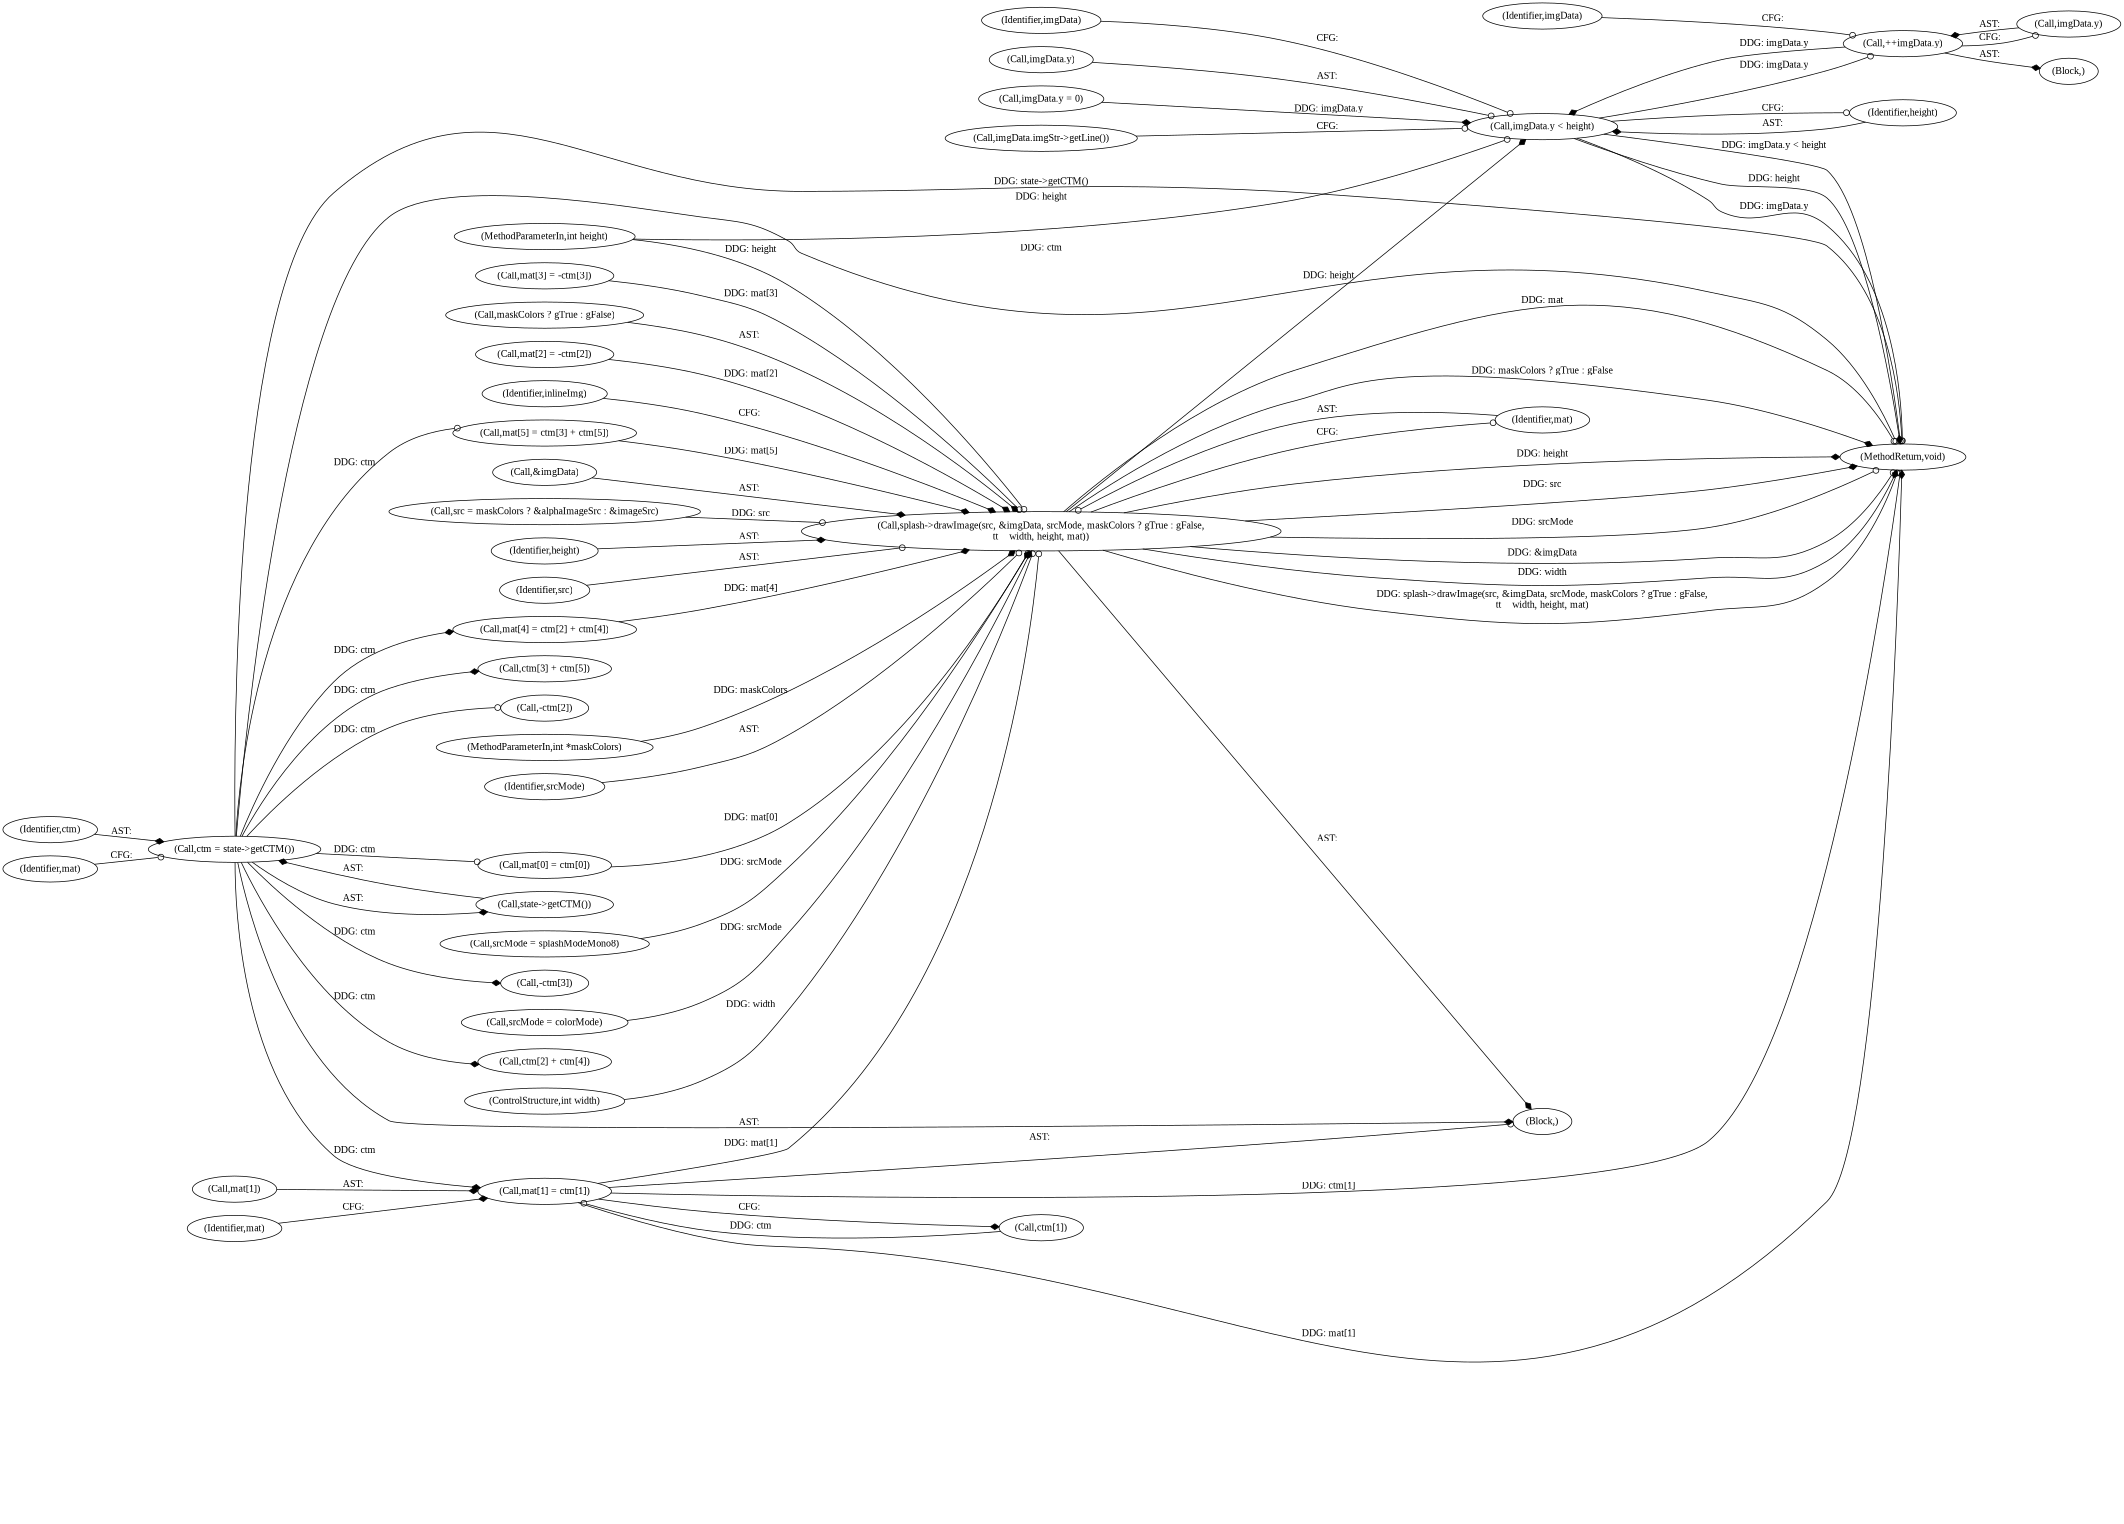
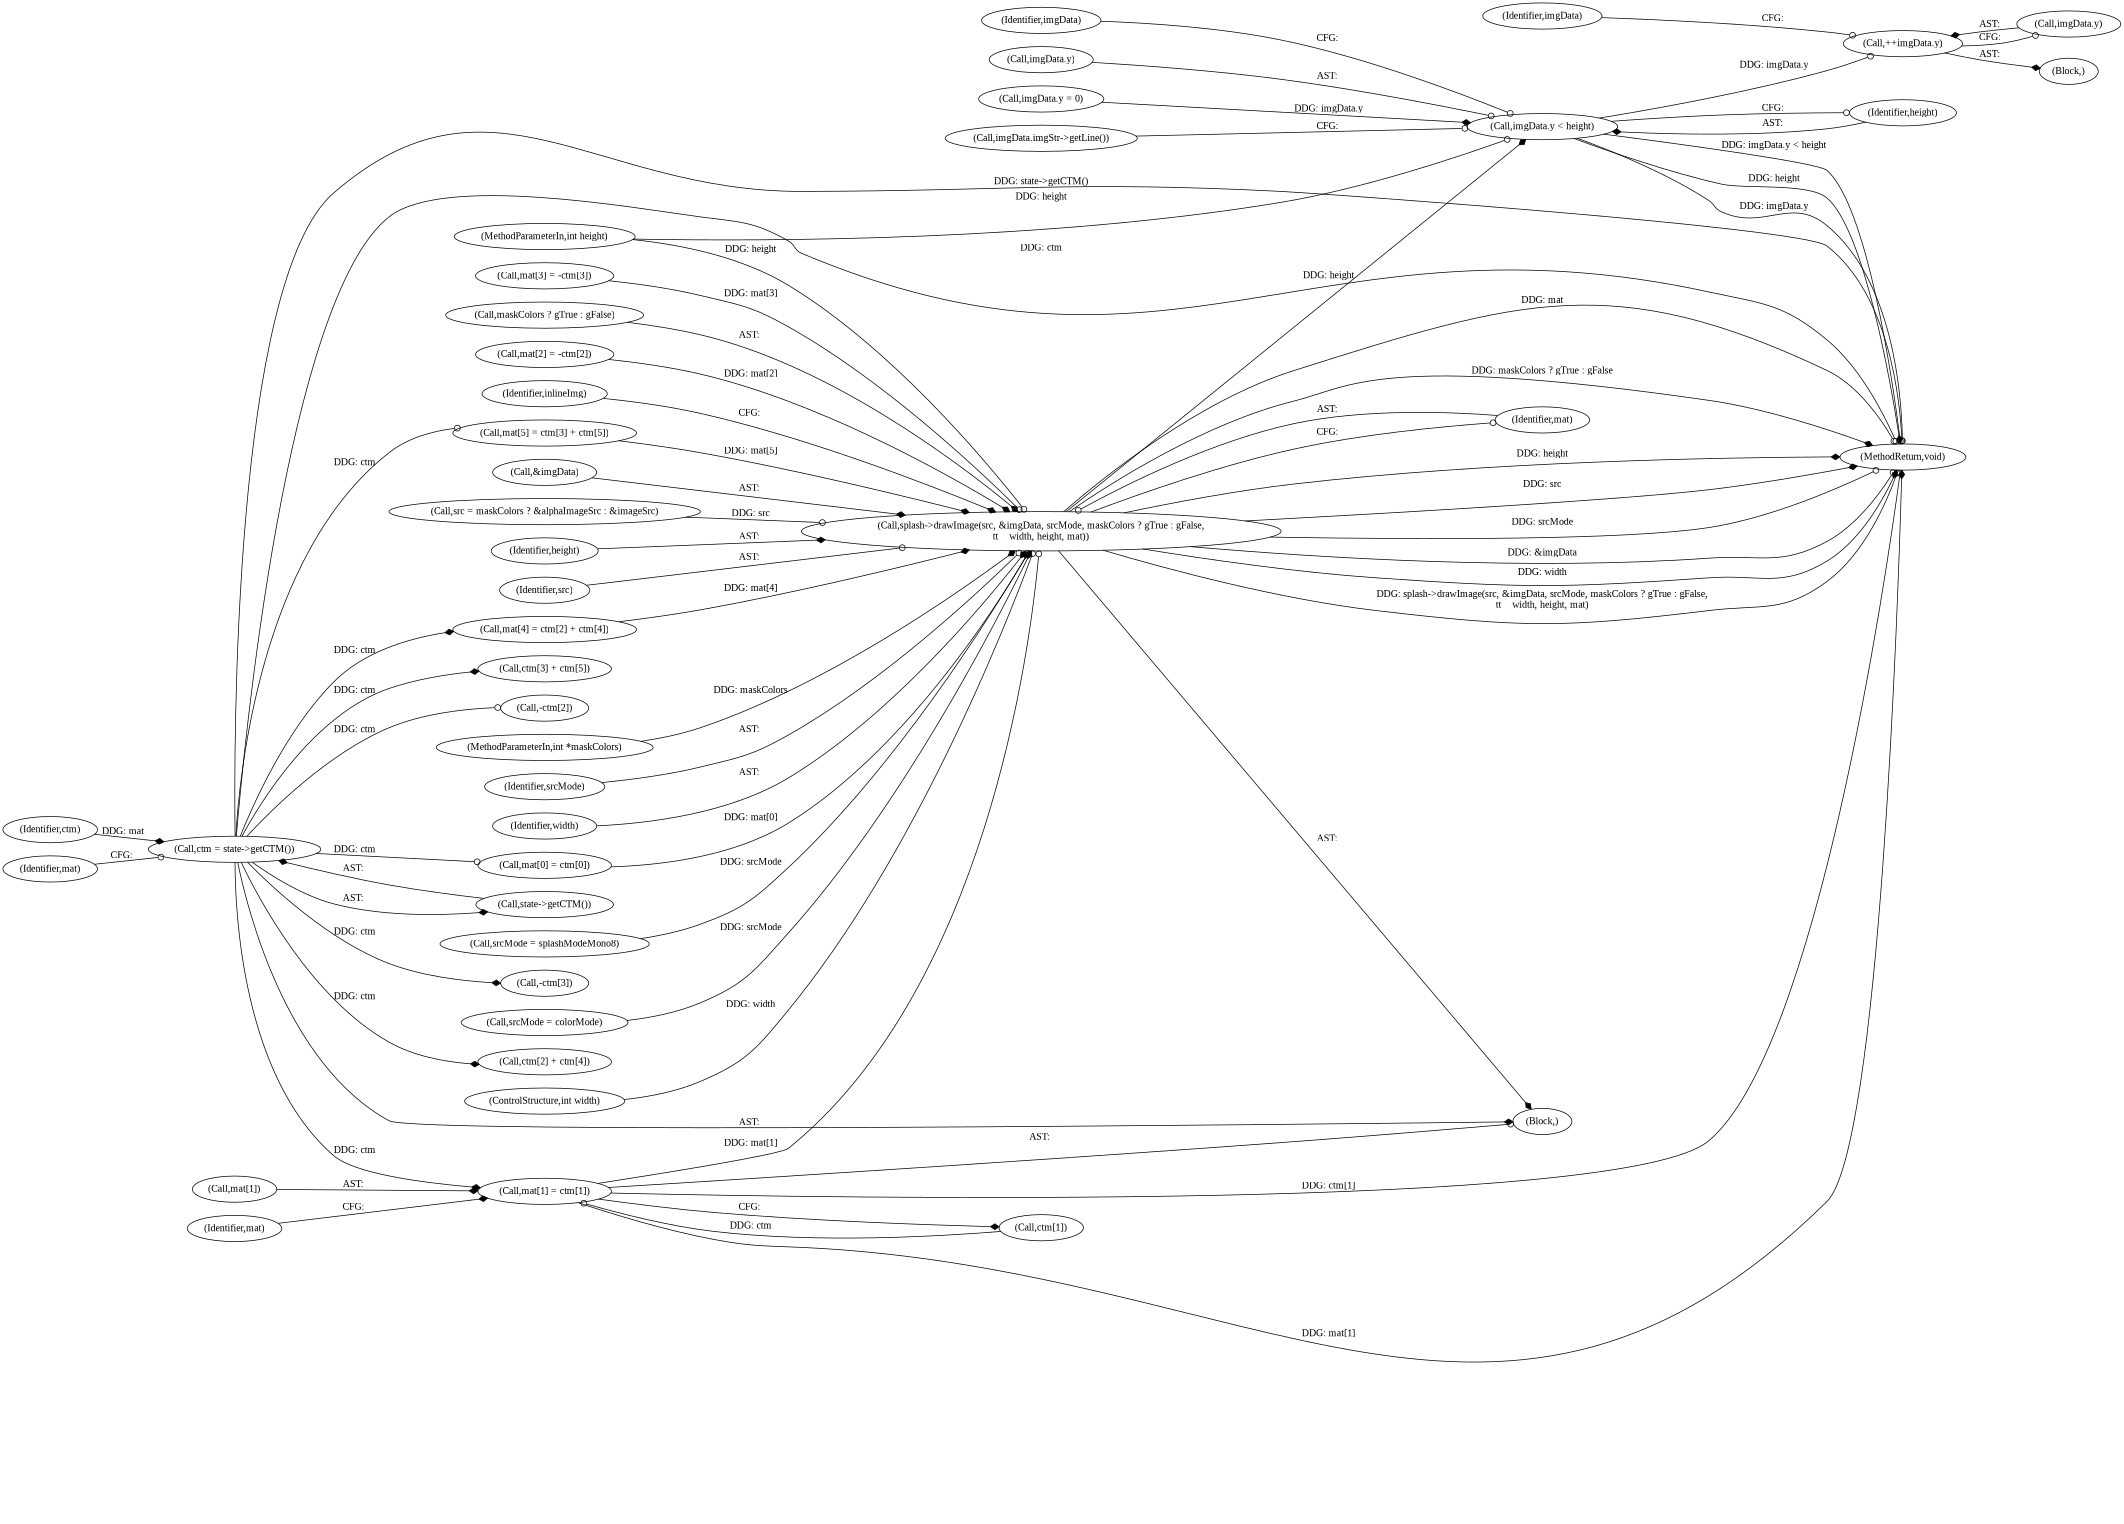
edge "(Call,++imgData.y)" -> "(Call,imgData.y < height)": removed, label "DDG: imgData.y"
node "(Identifier,width)": added
edge "(Identifier,ctm)" -> "(Call,ctm = state->getCTM())": label "AST: " -> "DDG: mat"
